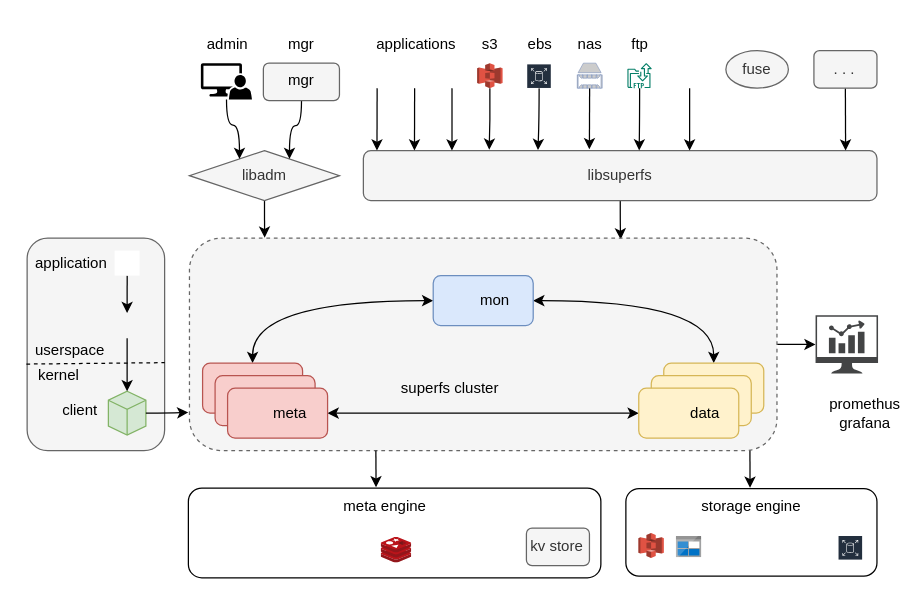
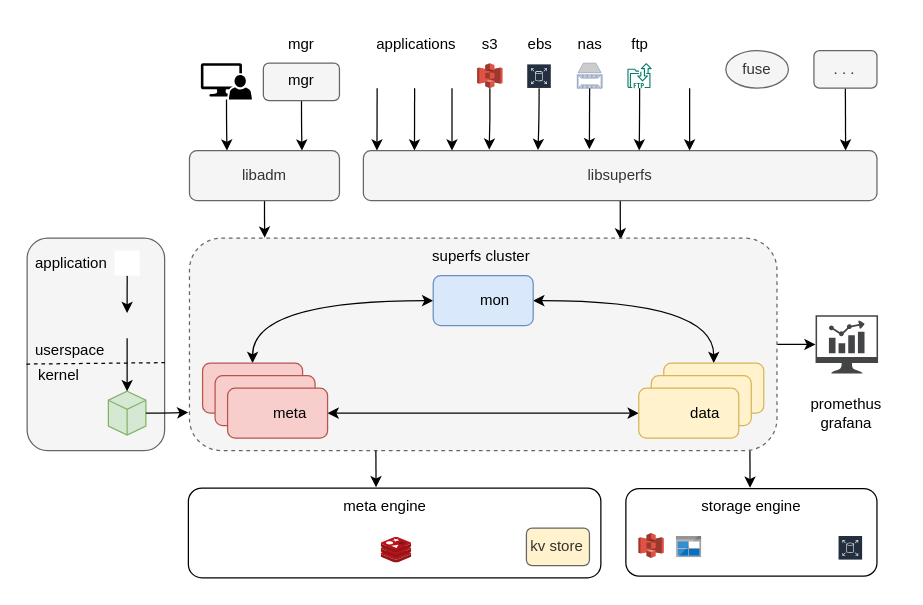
node "admin": removed
node "libadm": shape diamond -> rounded rectangle
node "superfs cluster": moved (449, 388) -> (481, 257)
node "client": removed
node "promethus grafana": moved (864, 413) -> (845, 413)
node "kv store": fillcolor #f5f5f5 -> #fff2cc
